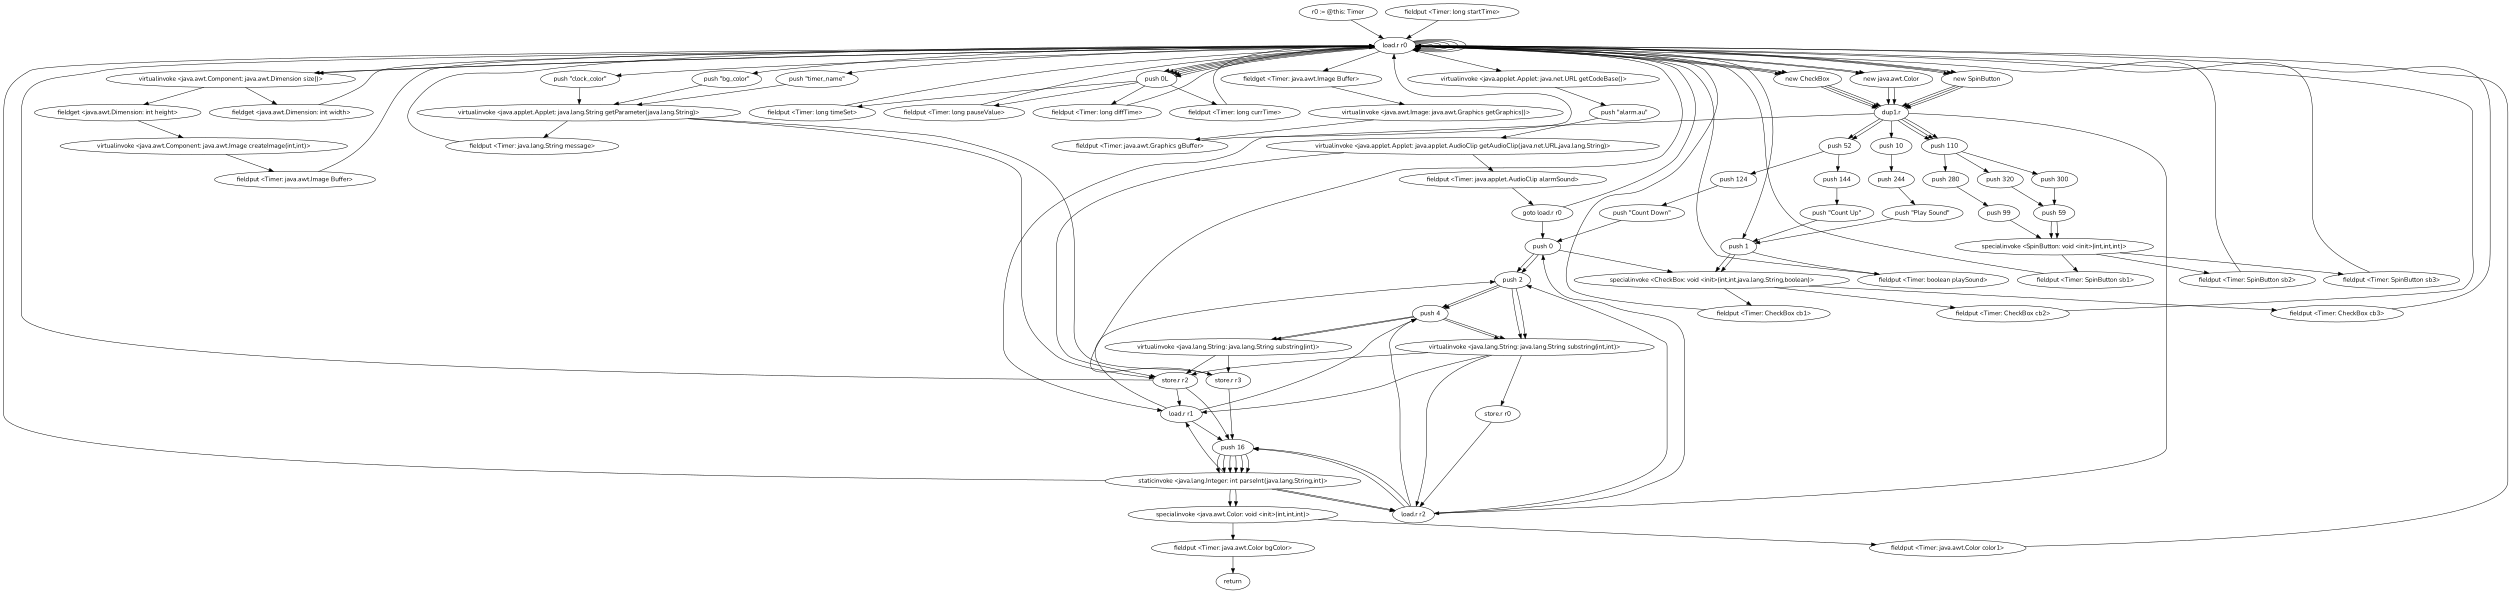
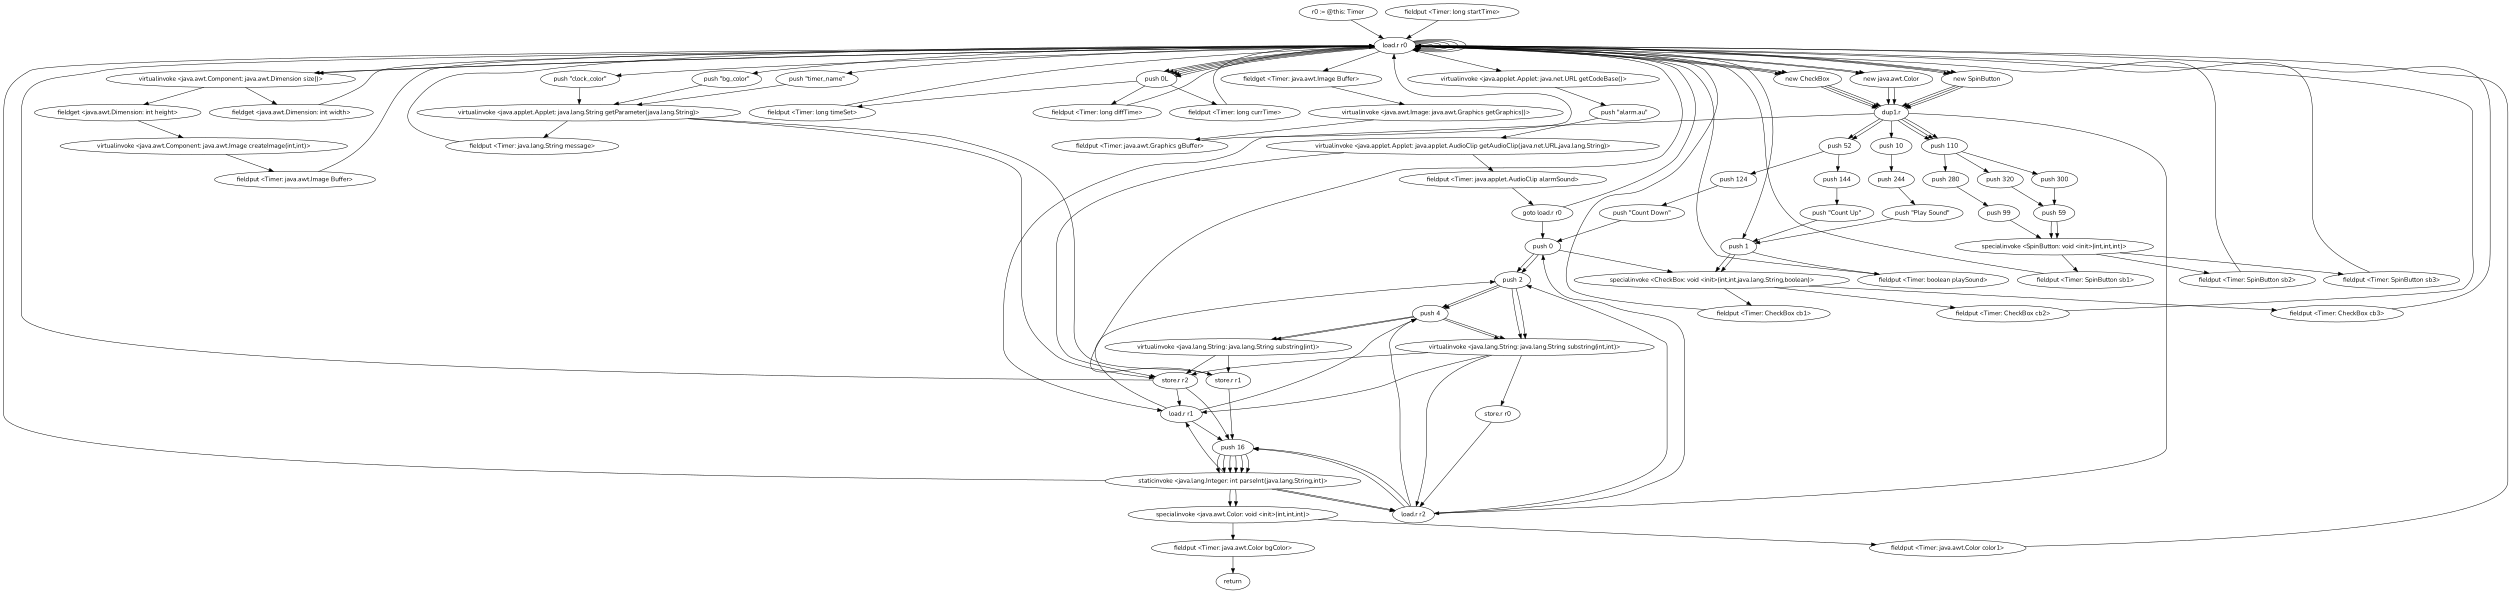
node "fieldput <Timer: long pauseValue>": removed
node "store.r r3": label "store.r r3" -> "store.r r1"
